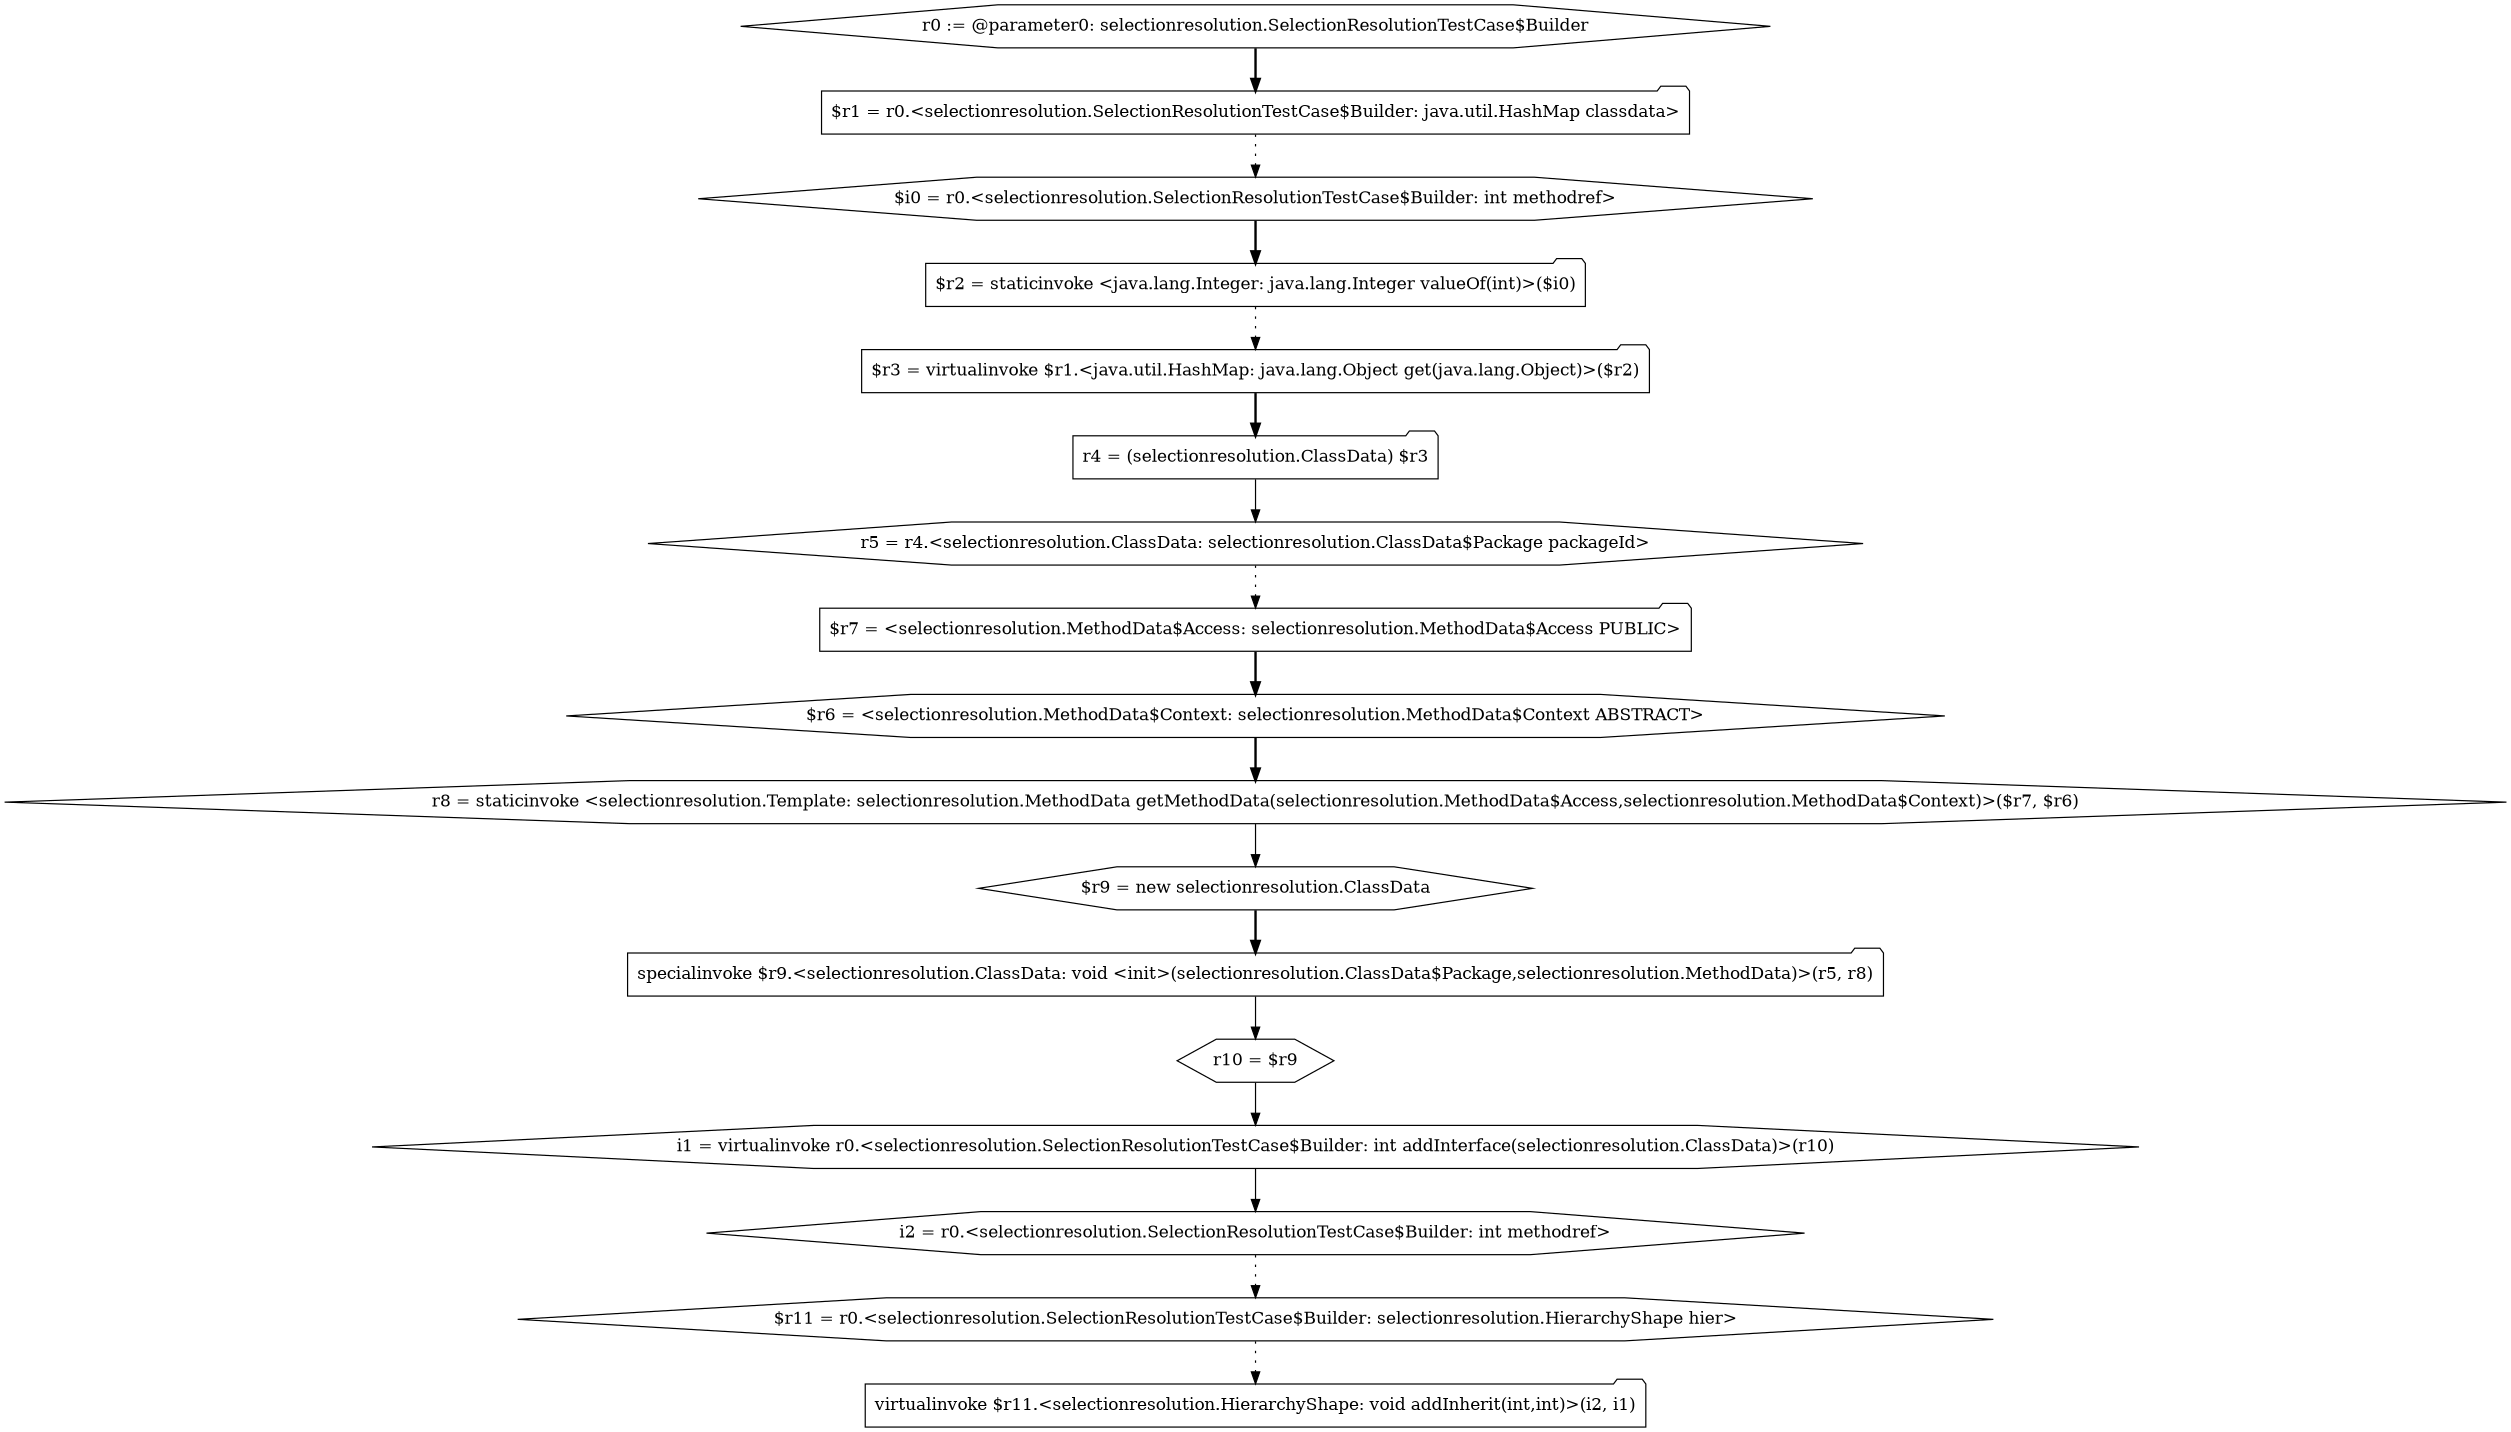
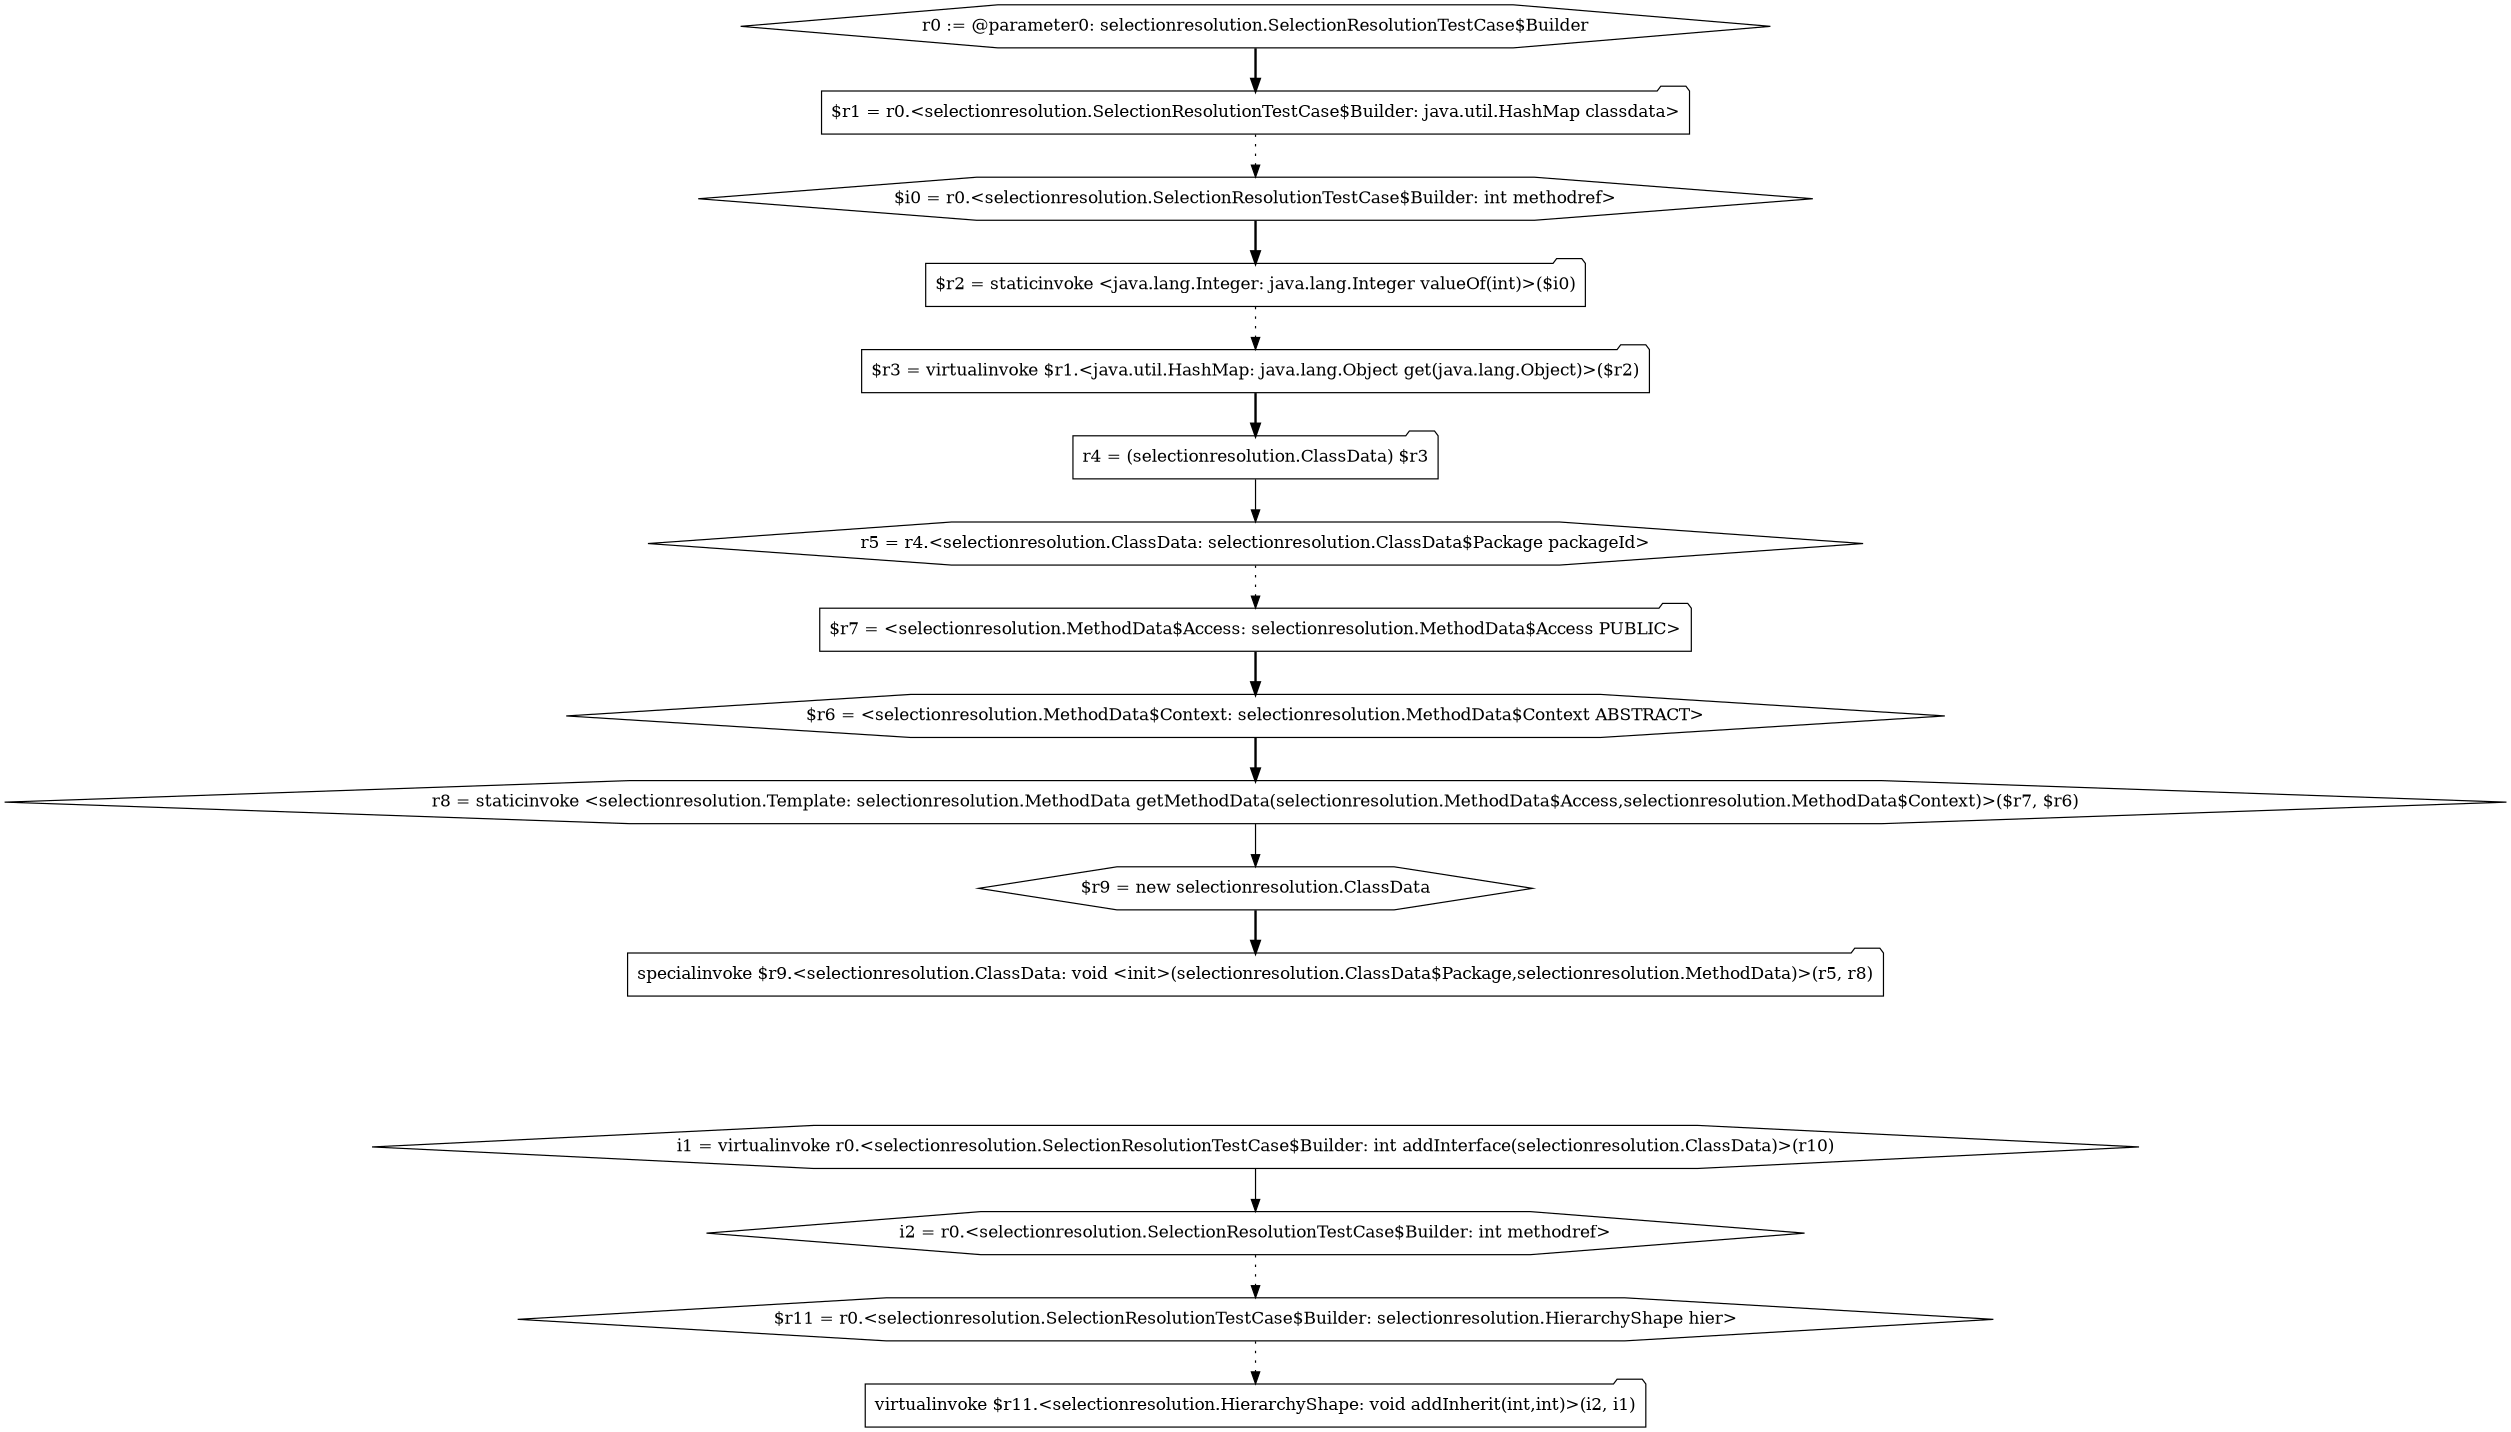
node "r10 = $r9": removed
